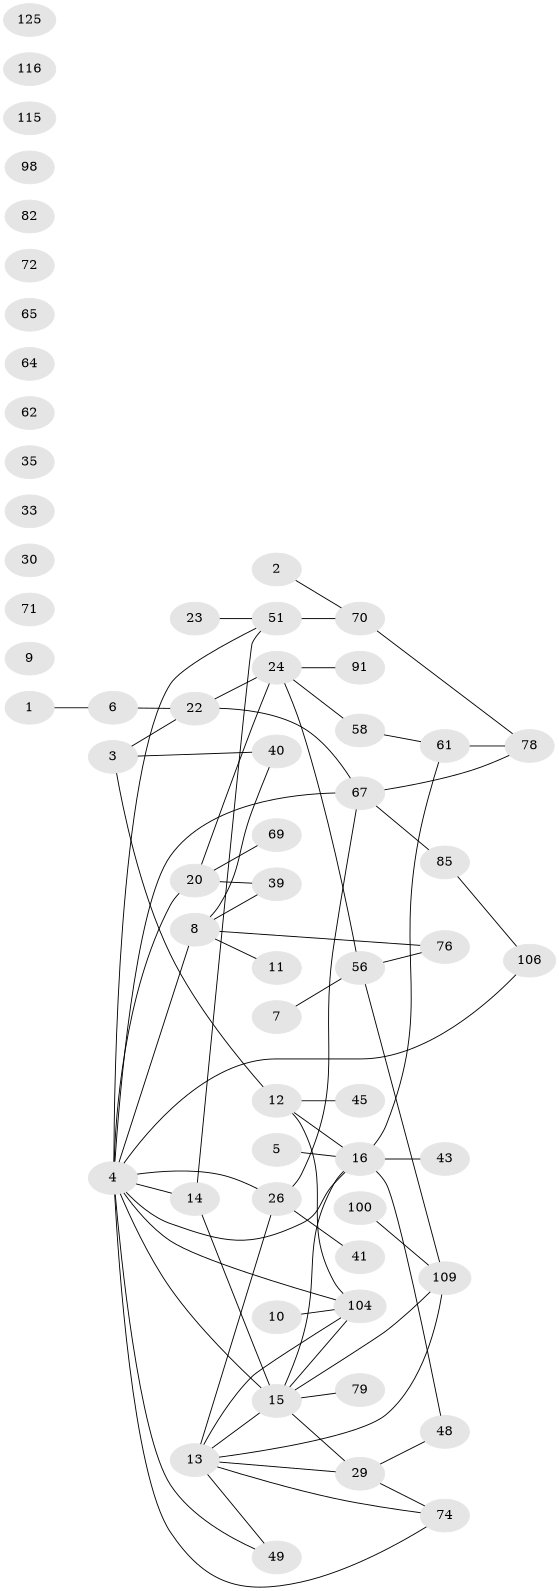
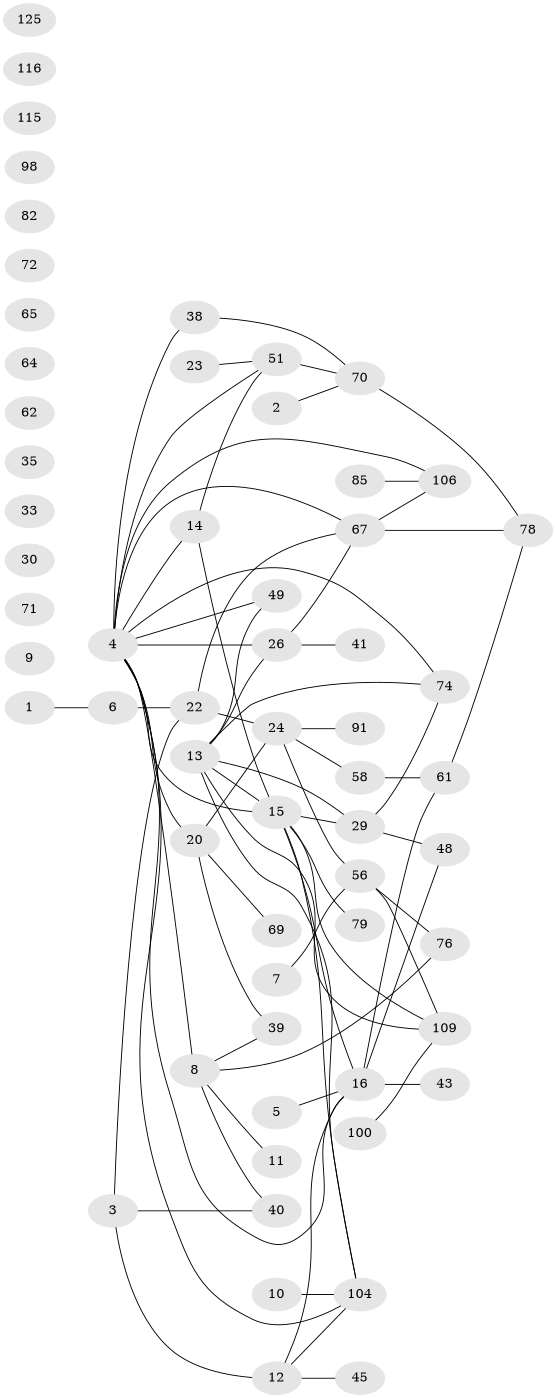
node "38": added
edge "67" -- "85": now "67" -- "106"
